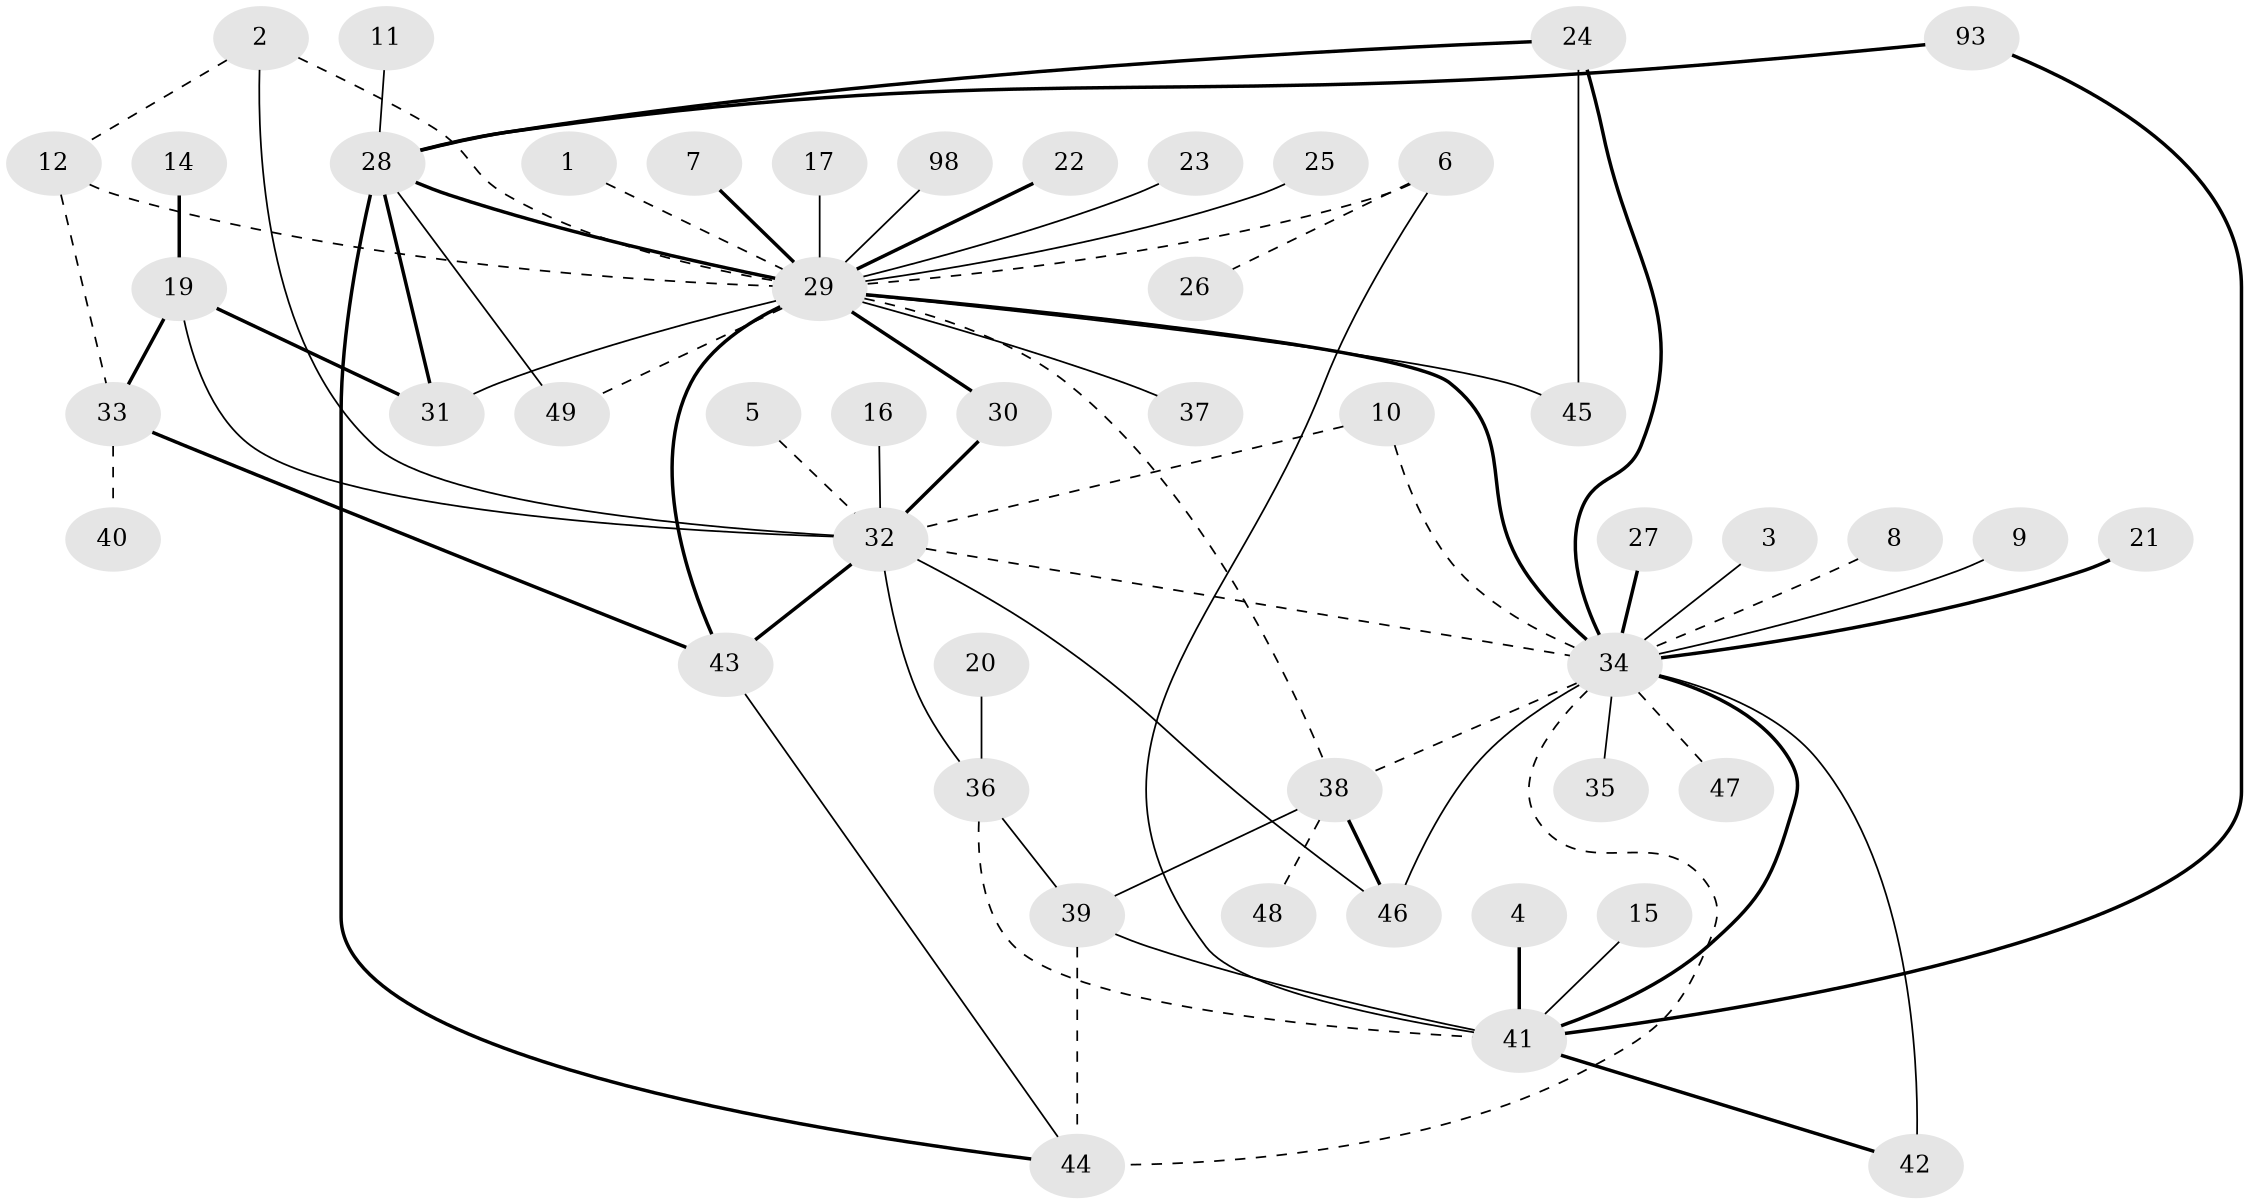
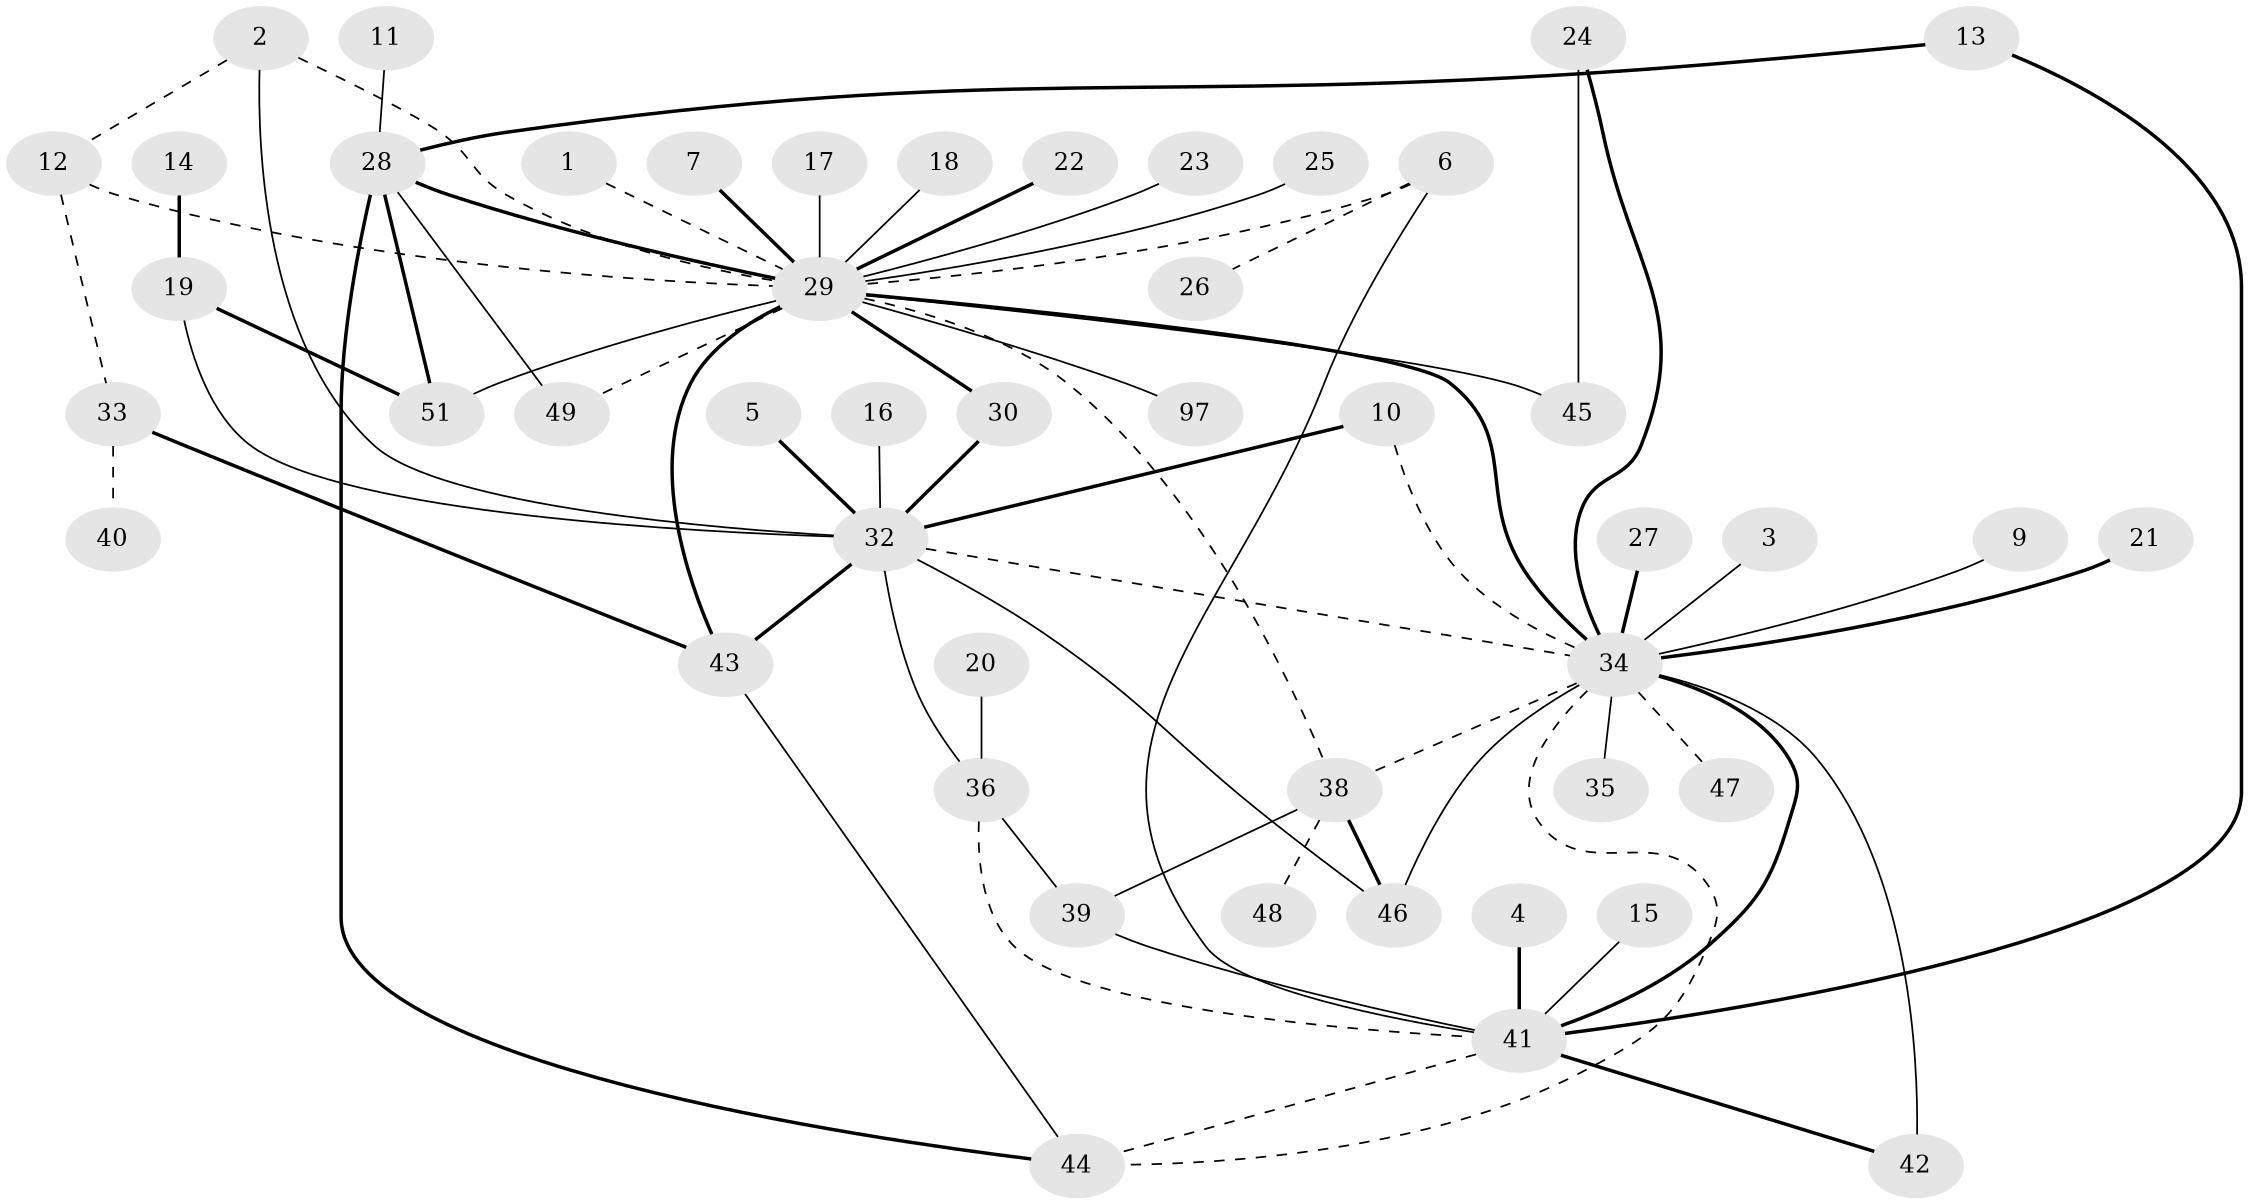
node "93": label "93" -> "13"
edge "24" -- "28": removed
node "98": label "98" -> "18"
edge "19" -- "33": removed
node "31": label "31" -> "51"
node "37": label "37" -> "97"
edge "5" -- "32": style dashed -> bold
edge "10" -- "32": style dashed -> bold
node "8": removed
edge "39" -- "44": now "41" -- "44"
